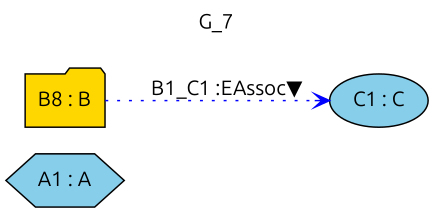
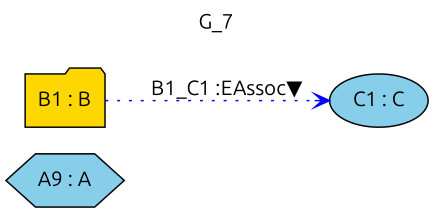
node "B8 : B": label "B8 : B" -> "B1 : B"
node "A1 : A": label "A1 : A" -> "A9 : A"
